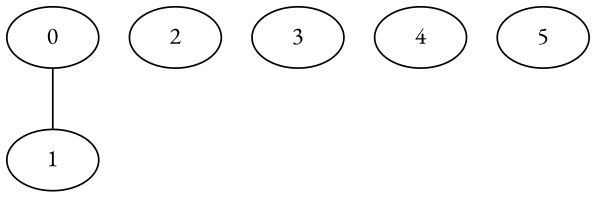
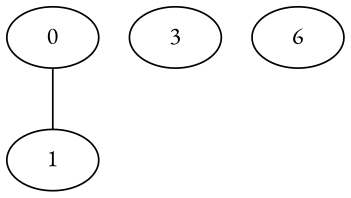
node "2": removed
node "4": removed
node "5": label "5" -> "6"
